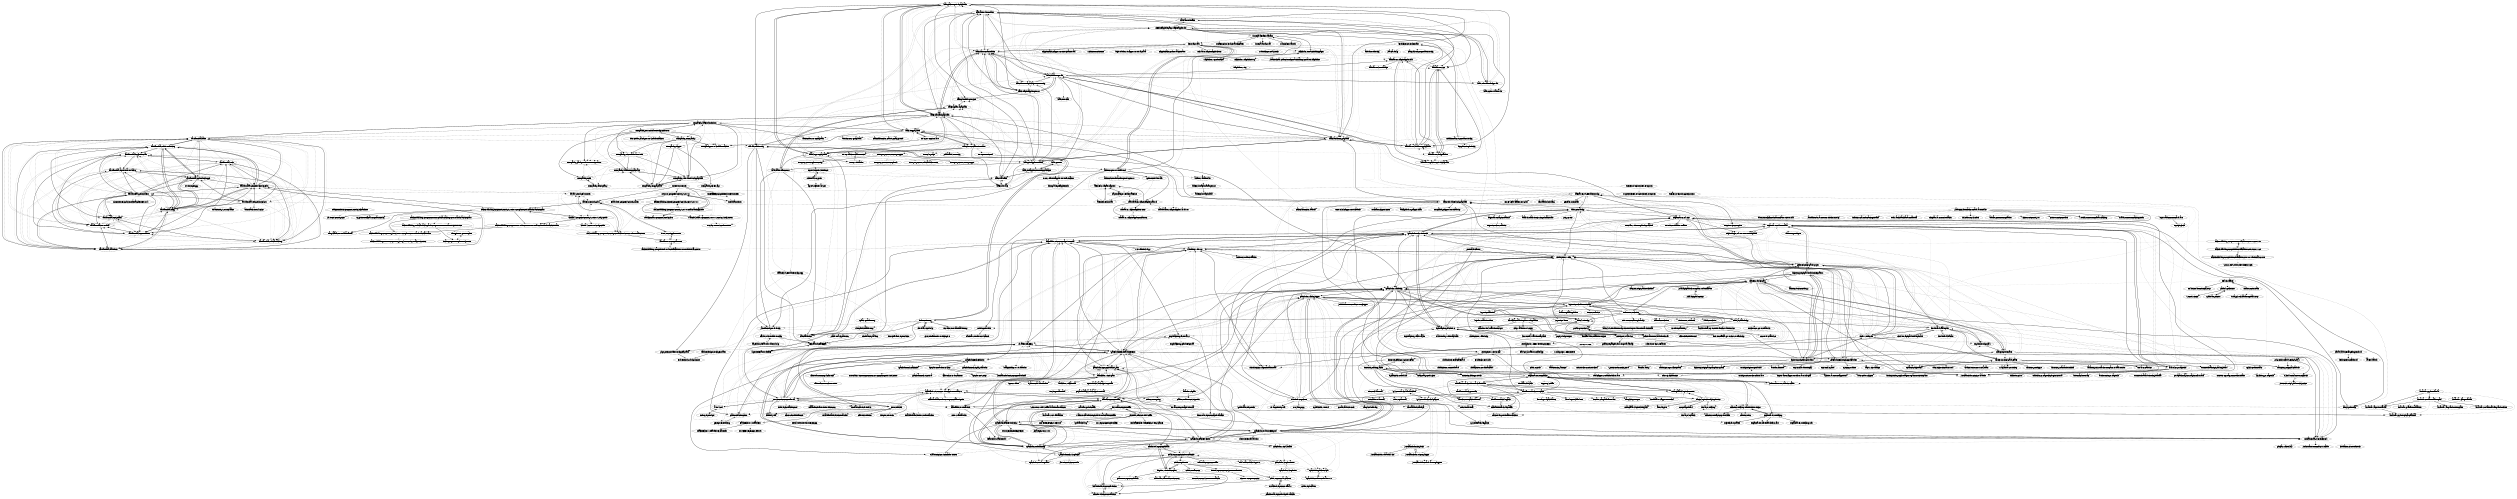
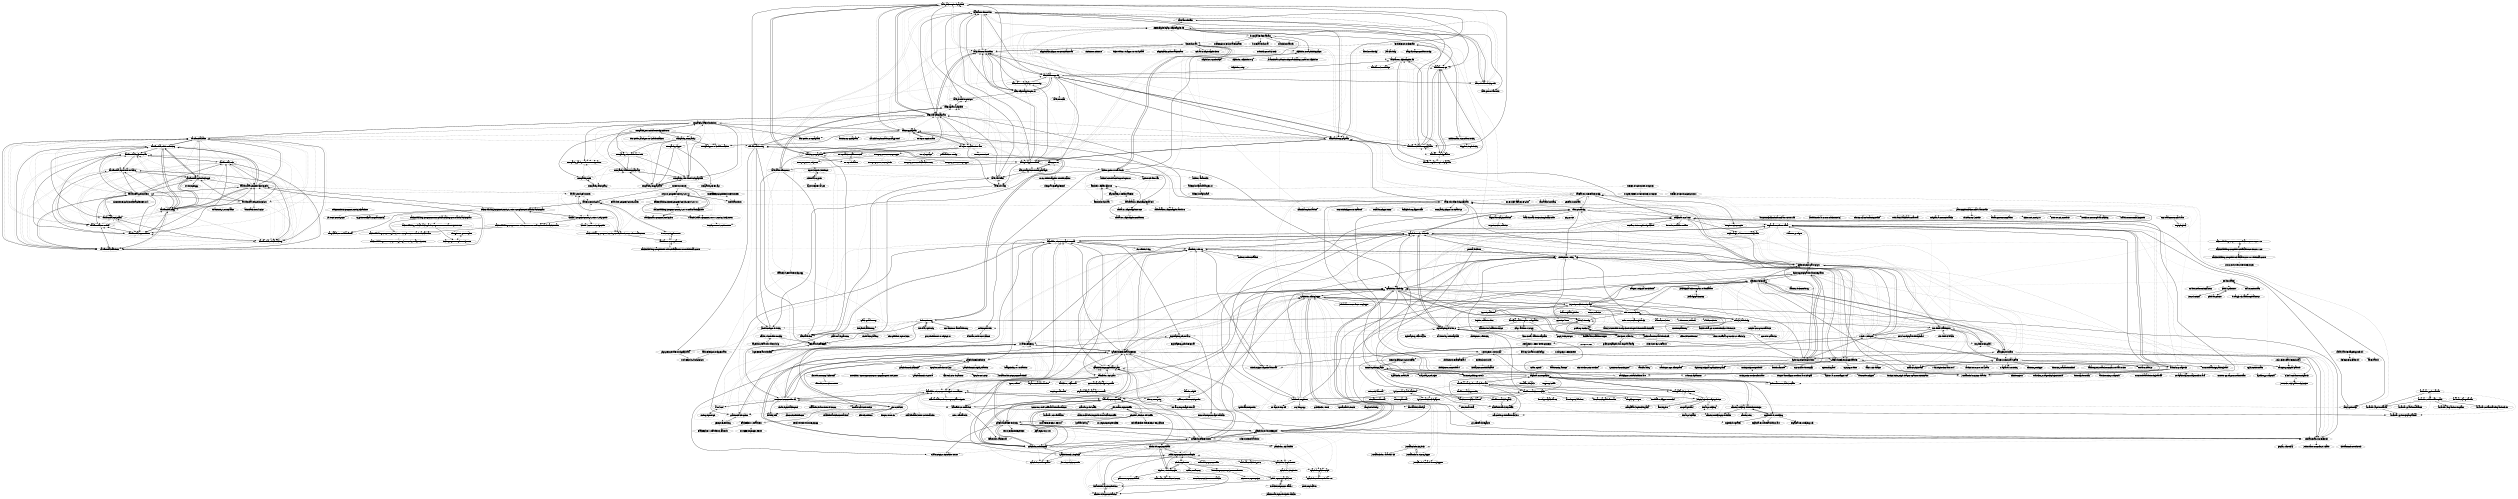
node "PrettyBoyCosmo/Cybersecurity": label "PrettyBoyCosmo/Cybersecurity" -> "PrettyBoyCosmo/OnlyRAT"
